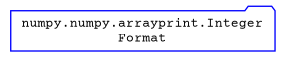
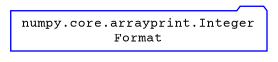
node "numpy.numpy.arrayprint.Integer Format": label "numpy.numpy.arrayprint.Integer Format" -> "numpy.core.arrayprint.Integer Format"
